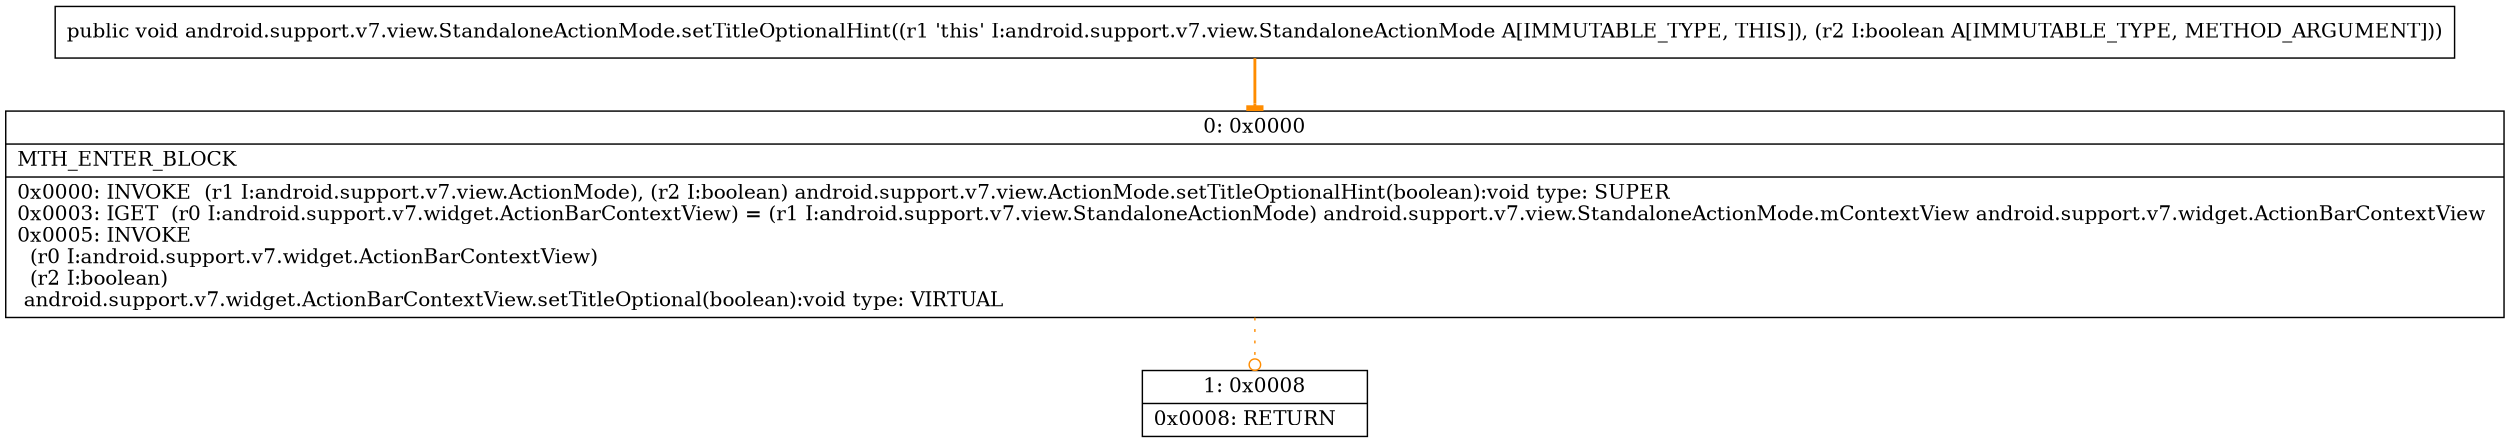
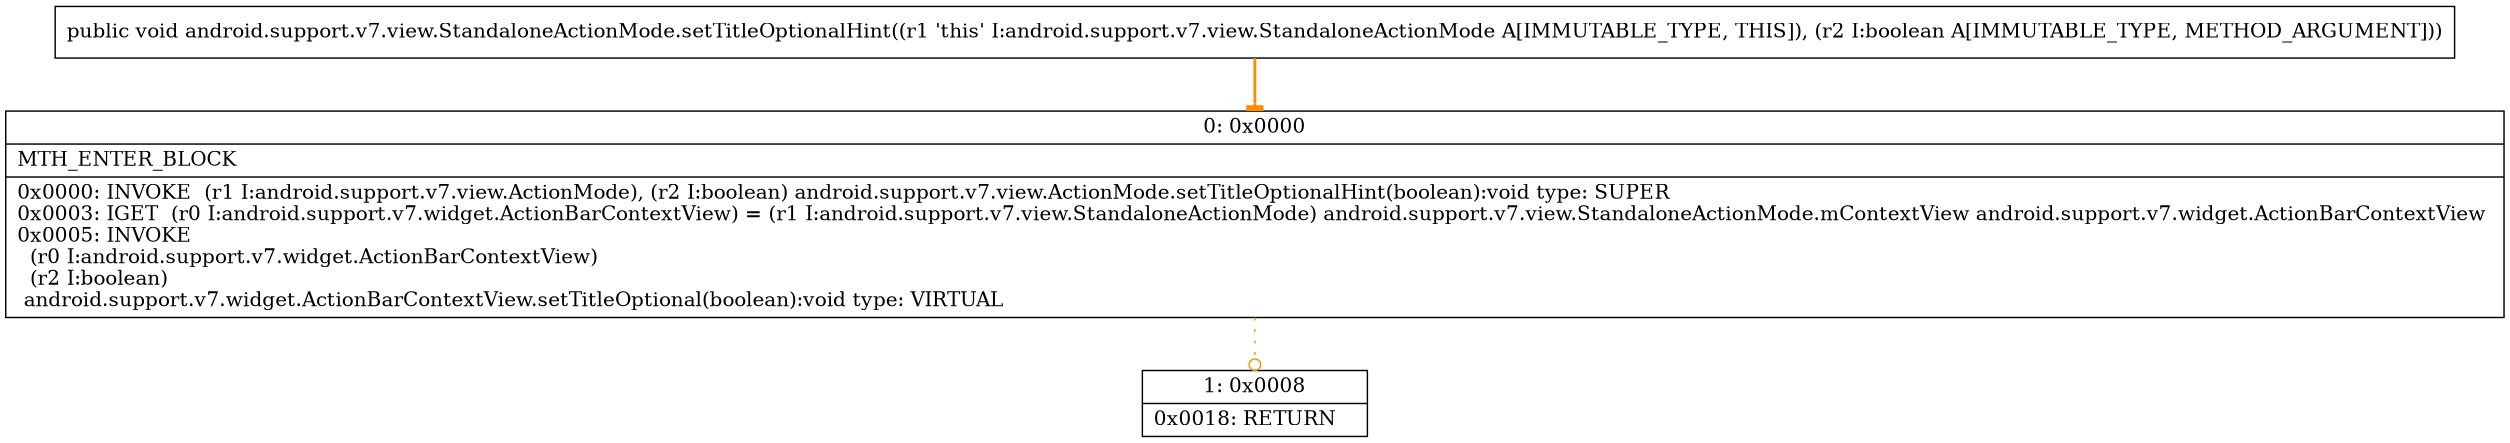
node "1: 0x0008": text "0x0008: RETURN" -> "0x0018: RETURN"
